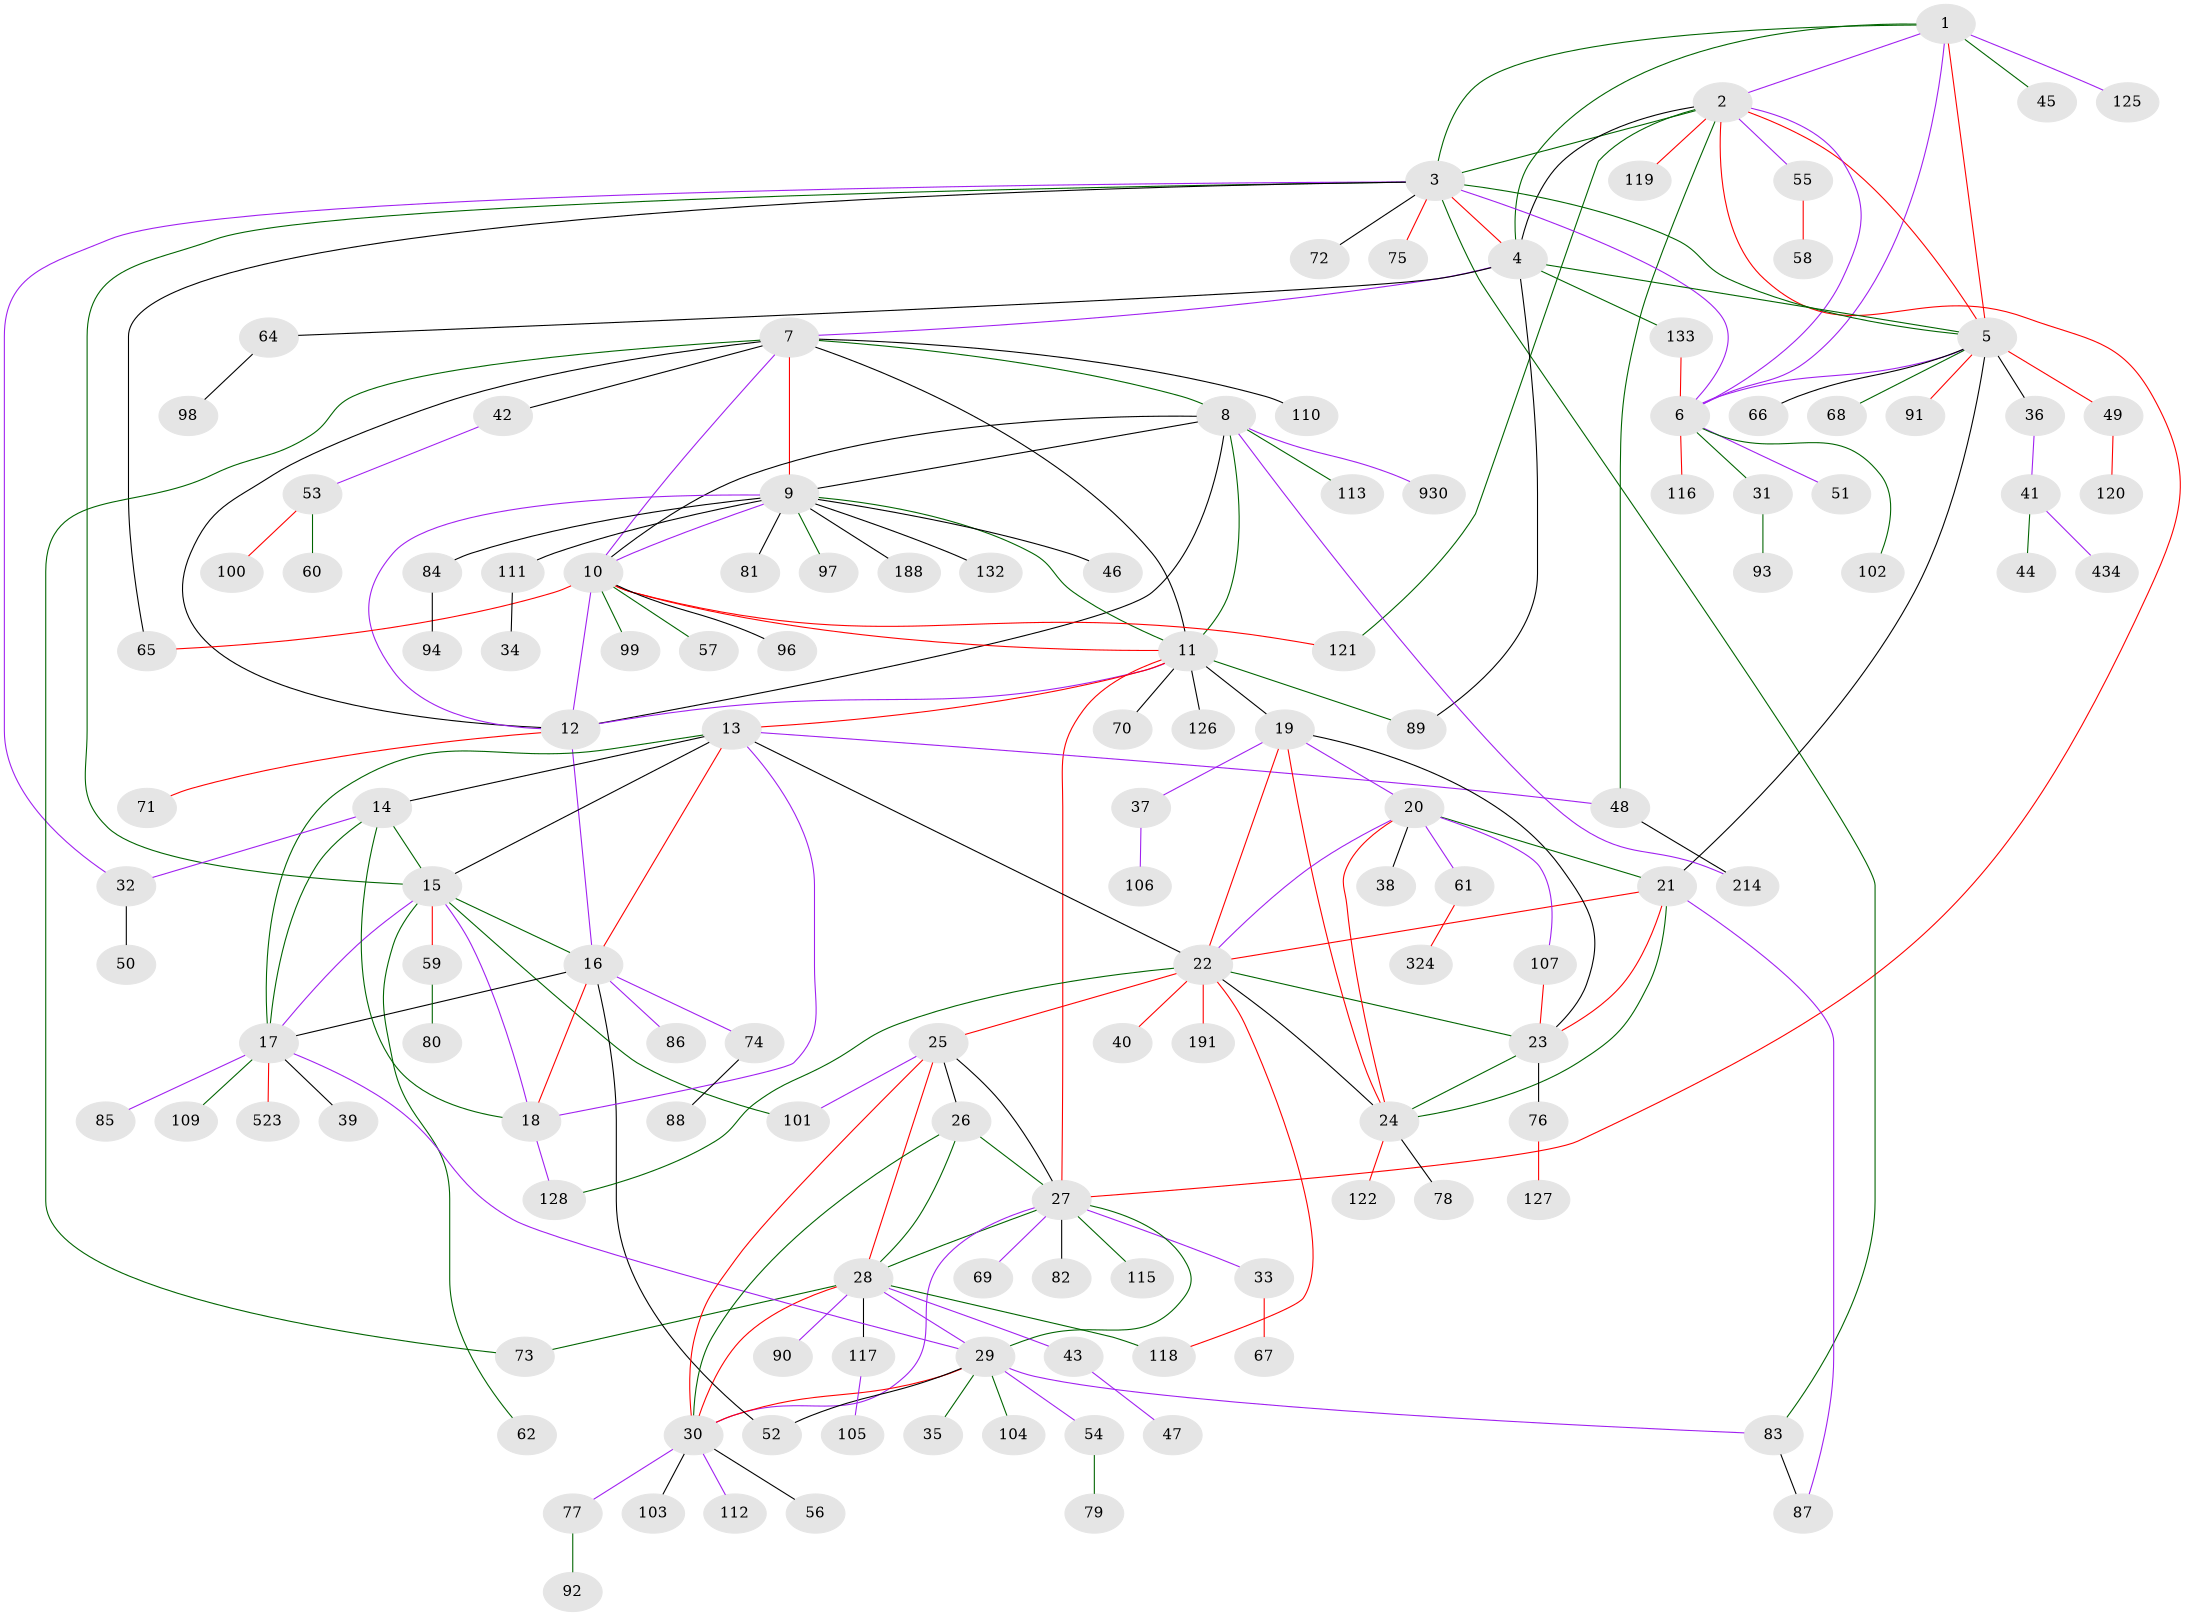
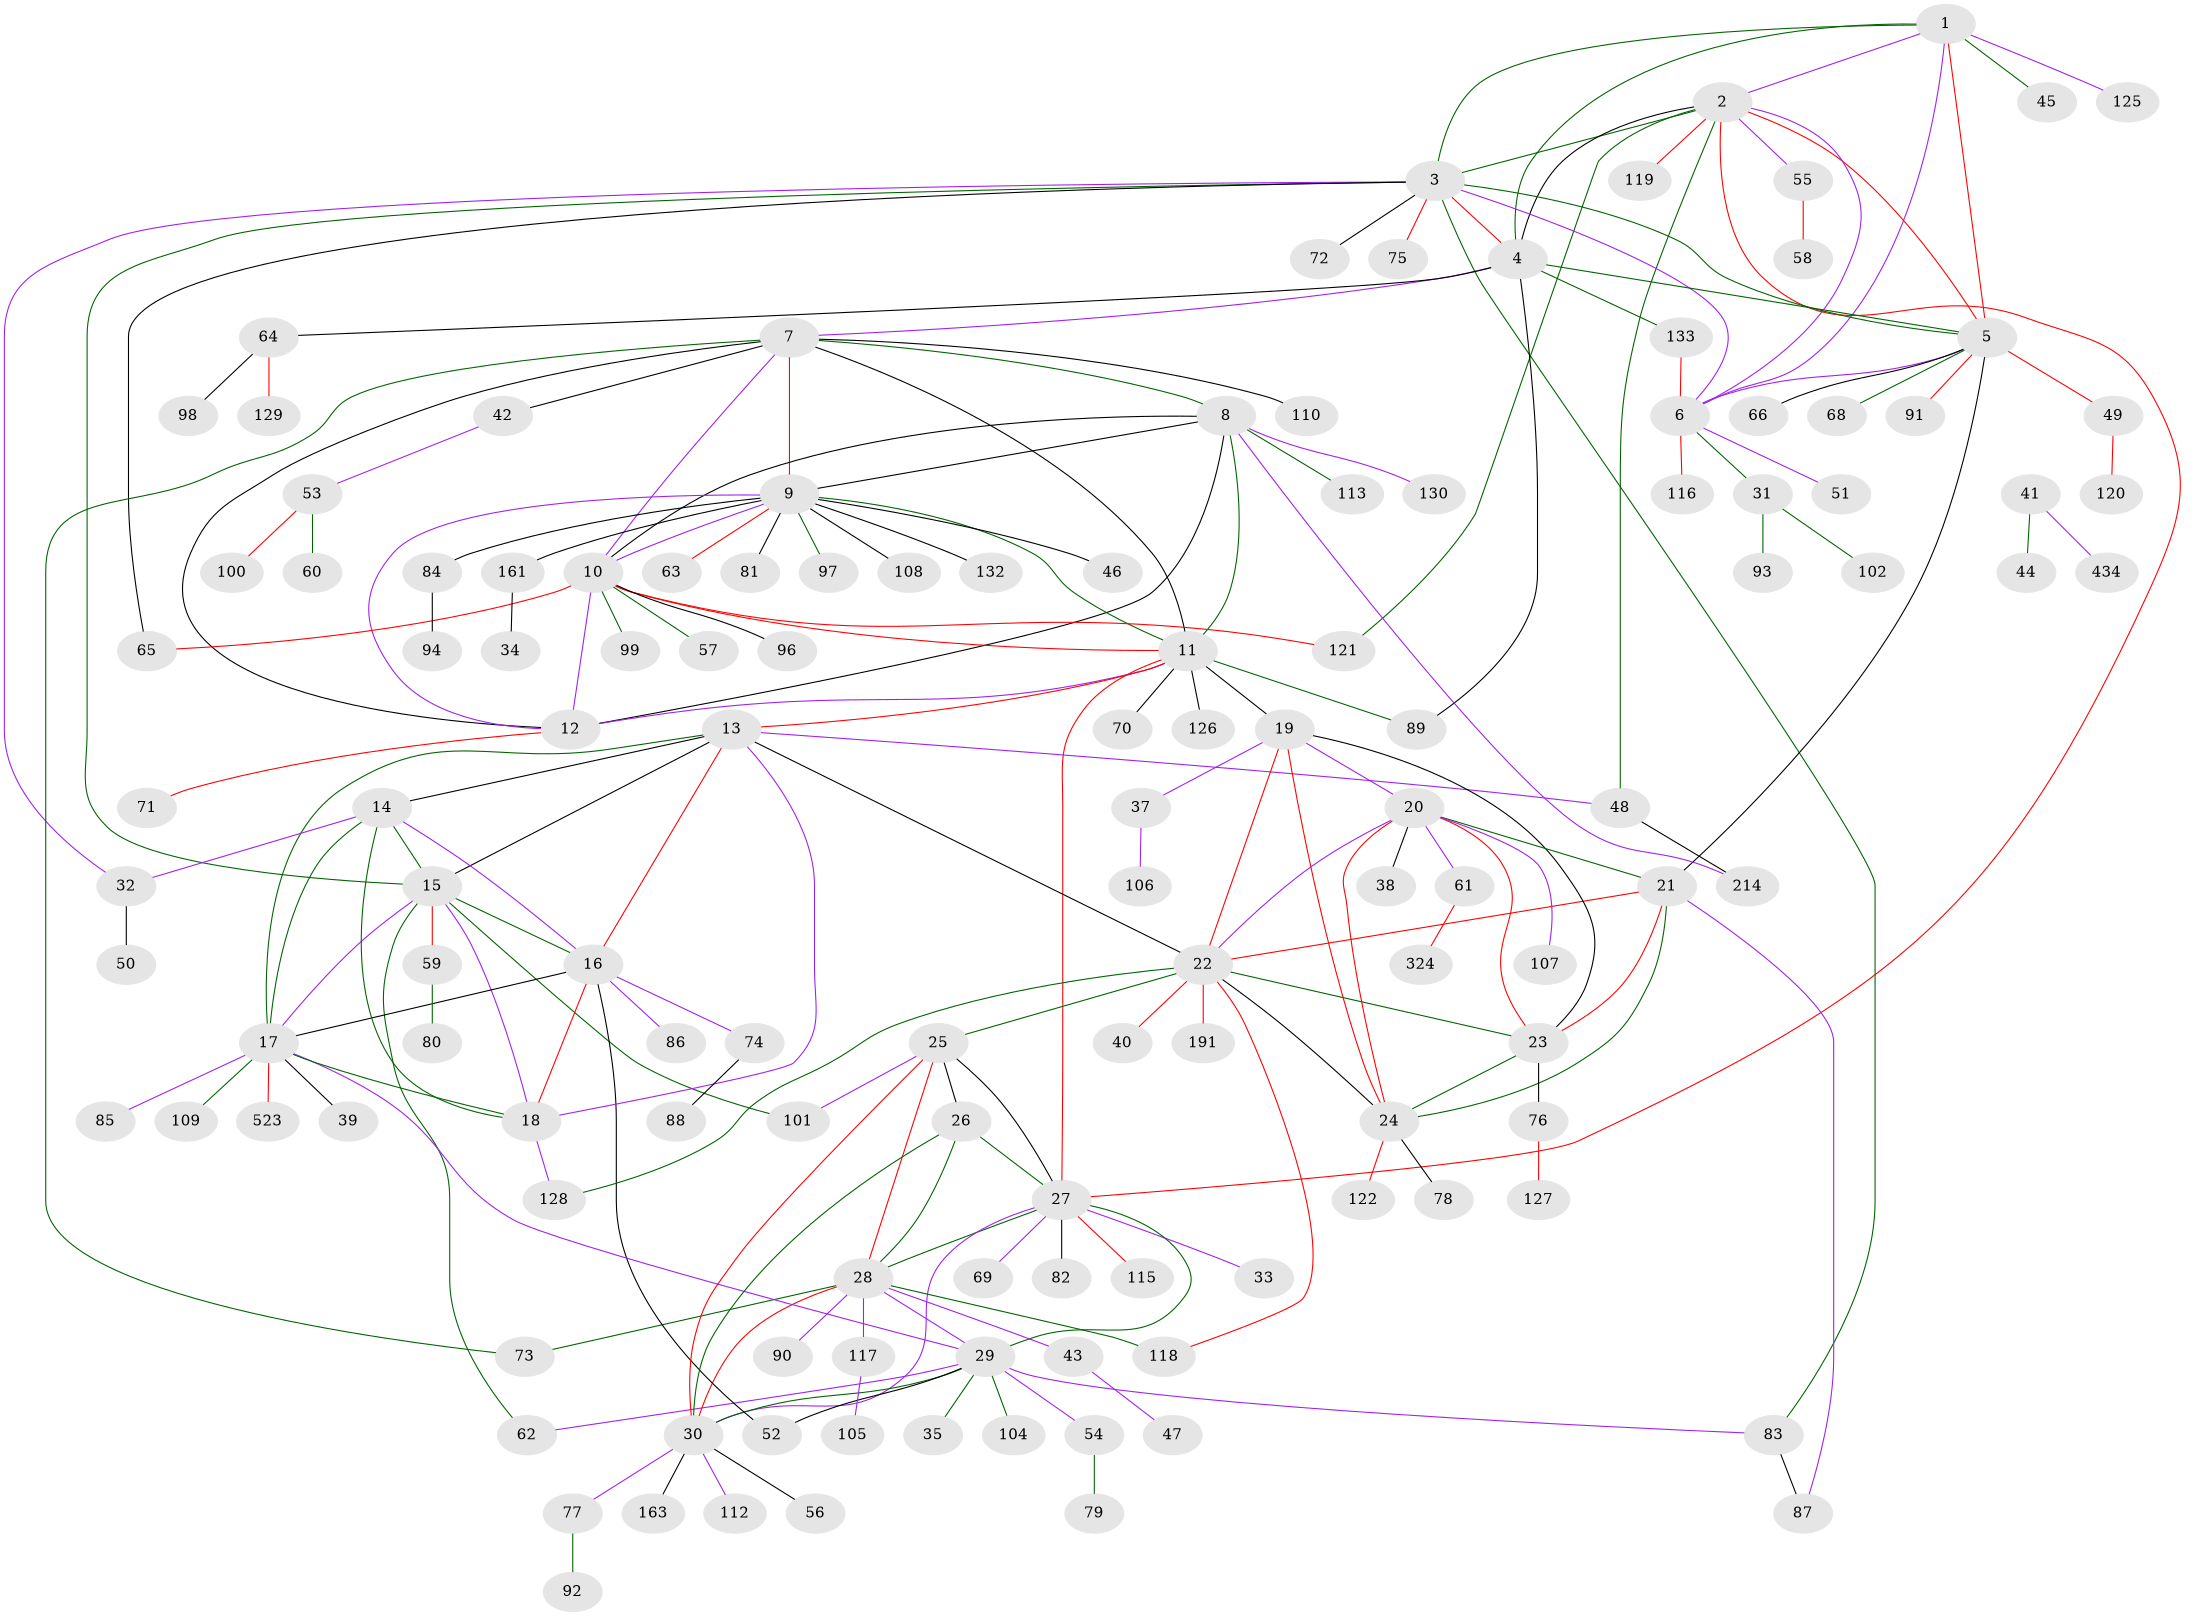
node "129": added
node "36": removed
edge "6" -- "102": now "31" -- "102"
node "930": label "930" -> "130"
node "111": label "111" -> "161"
node "63": added
node "188": label "188" -> "108"
edge "12" -- "16": now "14" -- "16"
edge "22" -- "25": color red -> darkgreen
edge "107" -- "23": now "20" -- "23"
edge "17" -- "18": added
edge "27" -- "115": color darkgreen -> red
edge "28" -- "117": color black -> purple
node "67": removed
edge "29" -- "30": color red -> darkgreen
edge "29" -- "62": added
node "103": label "103" -> "163"
